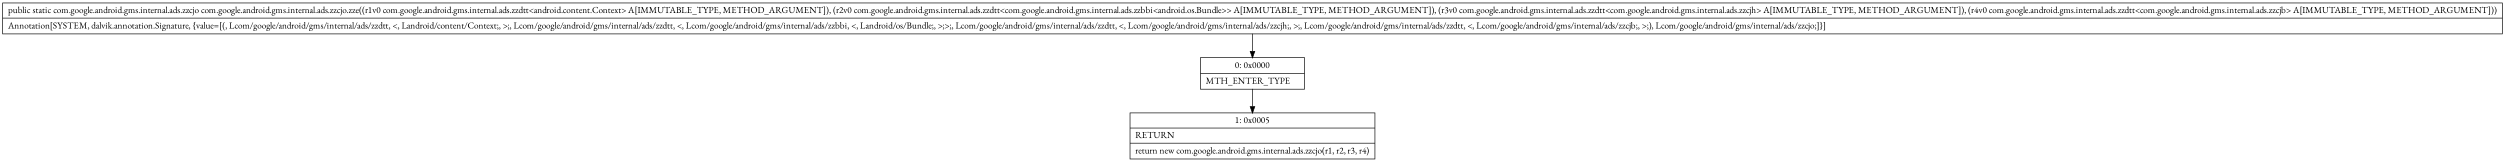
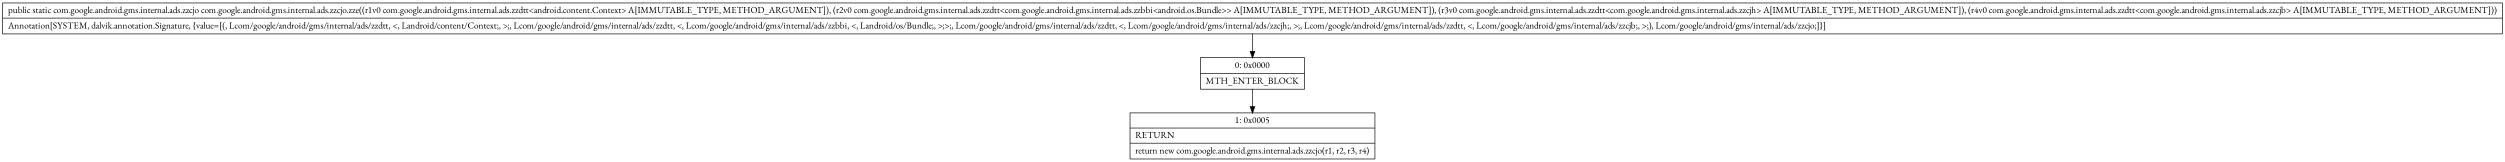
node "0: 0x0000": text "MTH_ENTER_TYPE" -> "MTH_ENTER_BLOCK"
